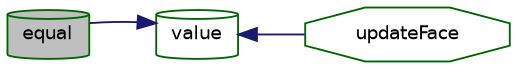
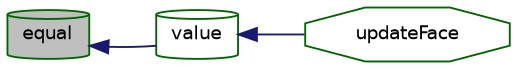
edge "equal" -> "value": reversed
